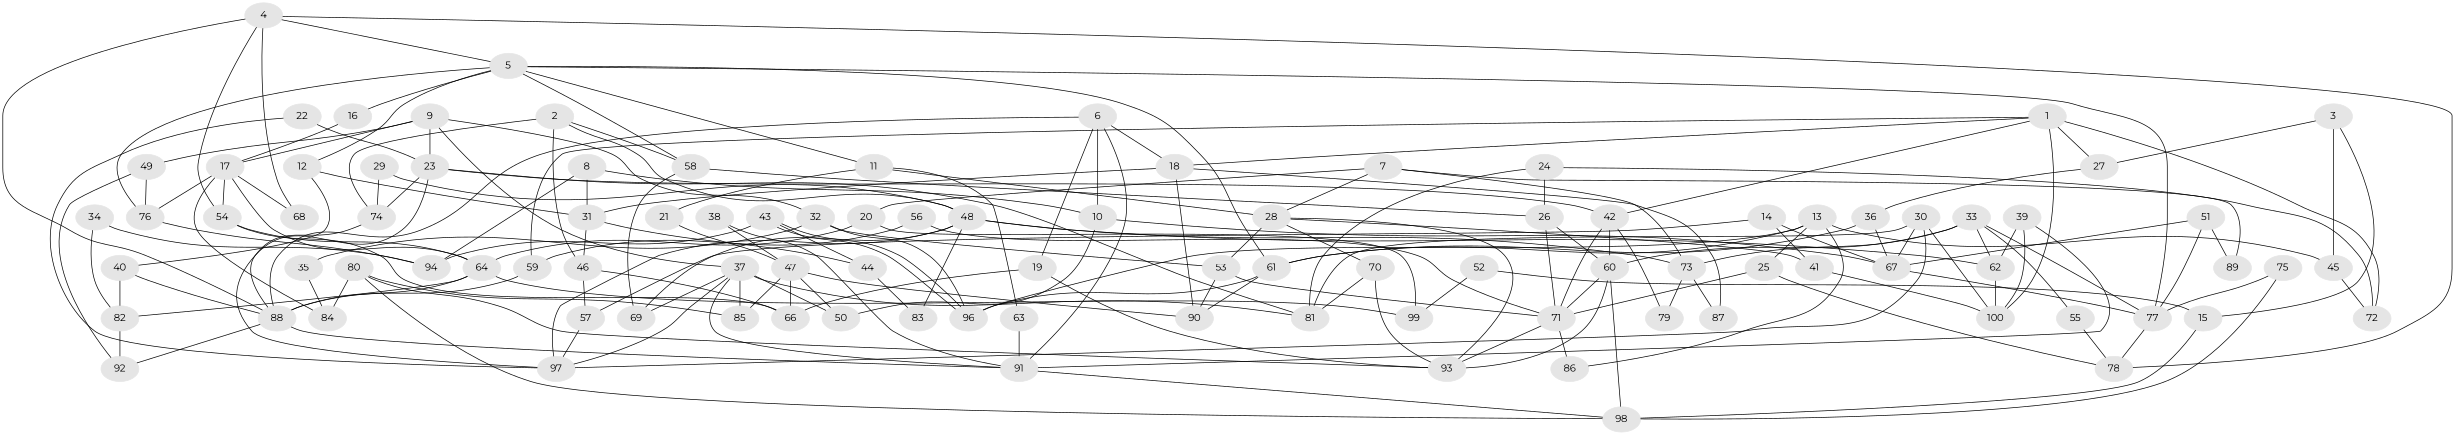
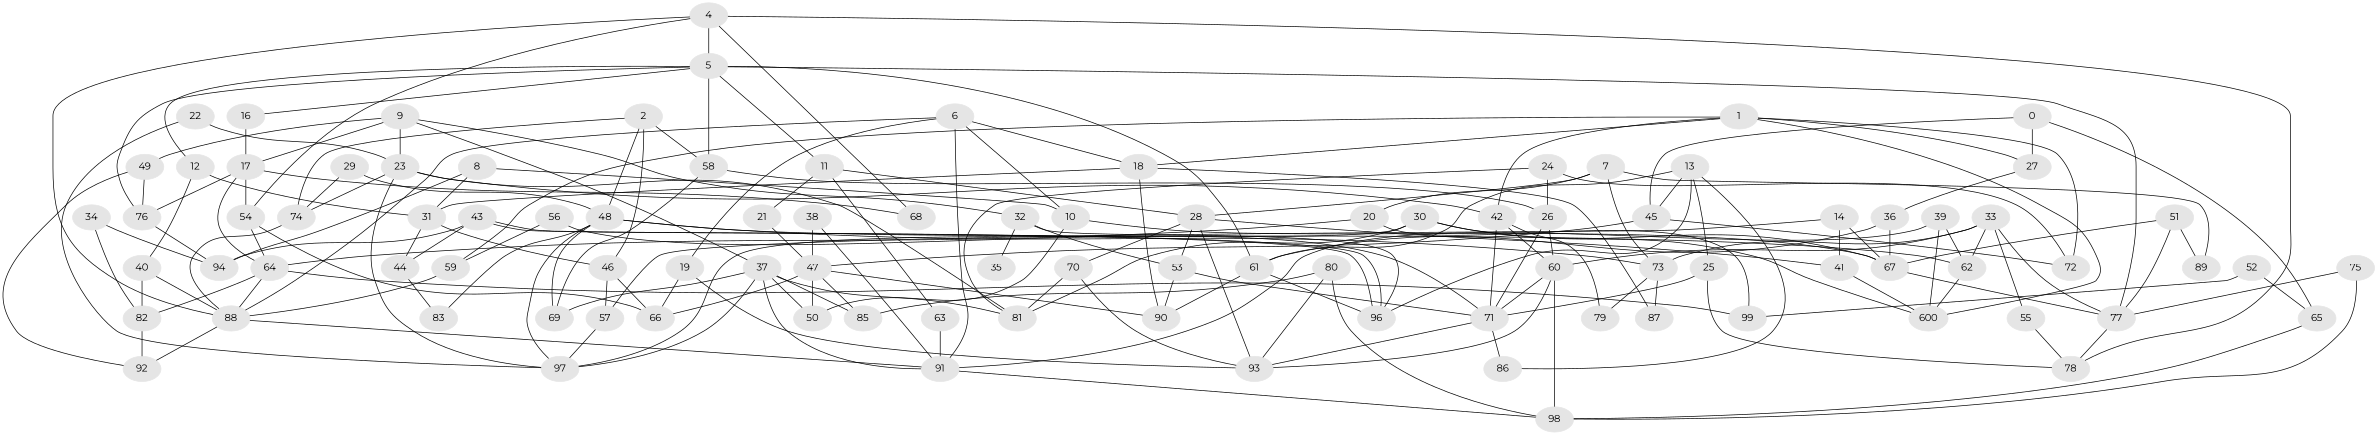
node "3": label "3" -> "0"
edge "45" -- "47": added
node "84": removed
node "100": label "100" -> "600"
node "15": label "15" -> "65"
